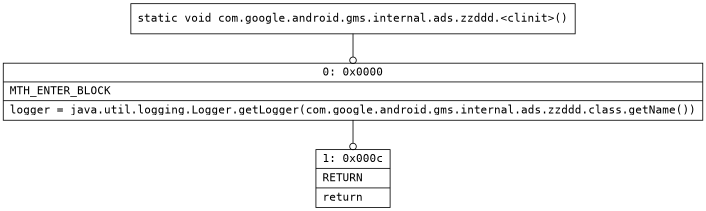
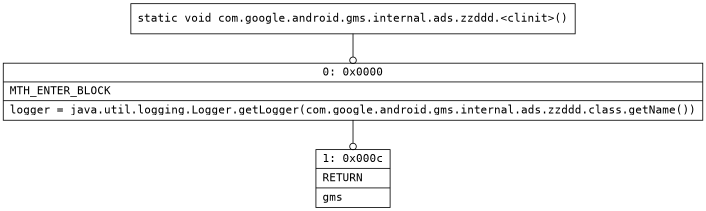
node "1: 0x000c": text "return" -> "gms"
